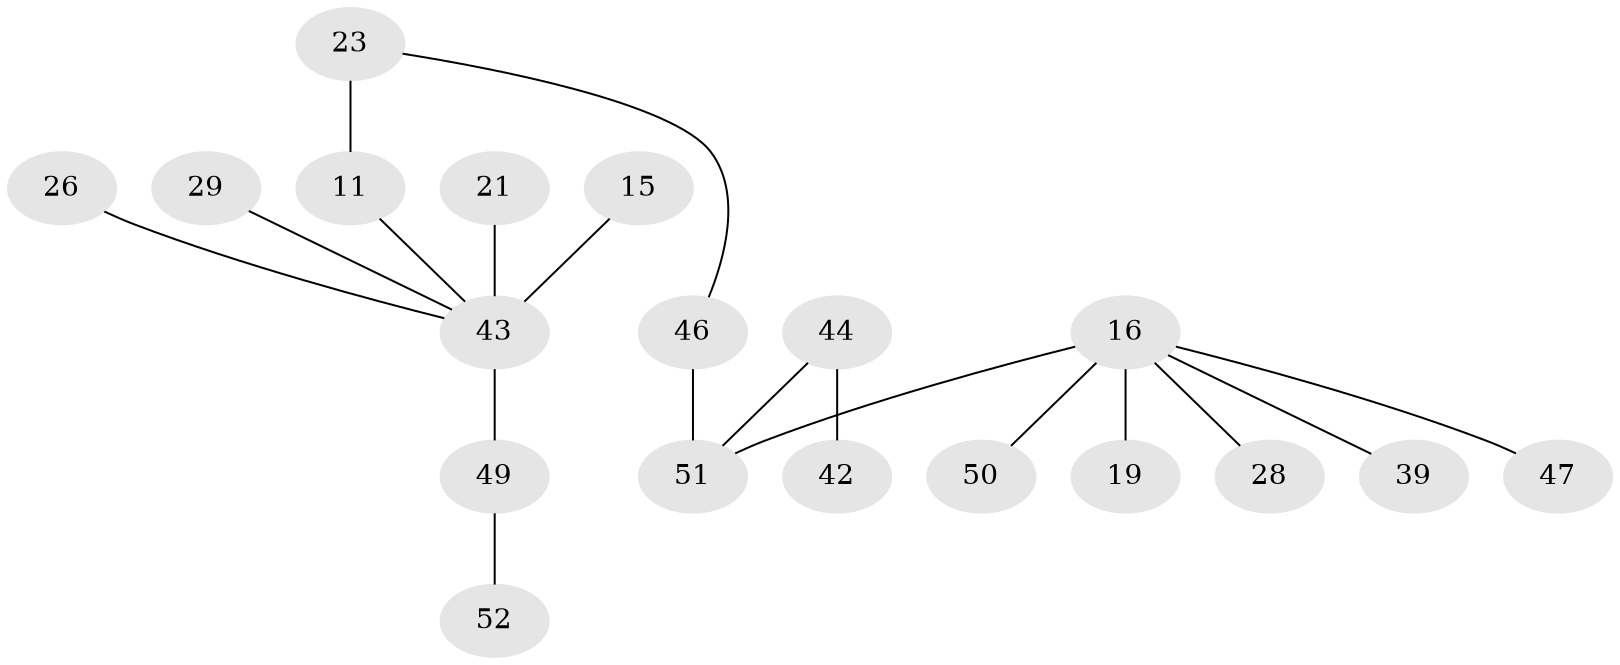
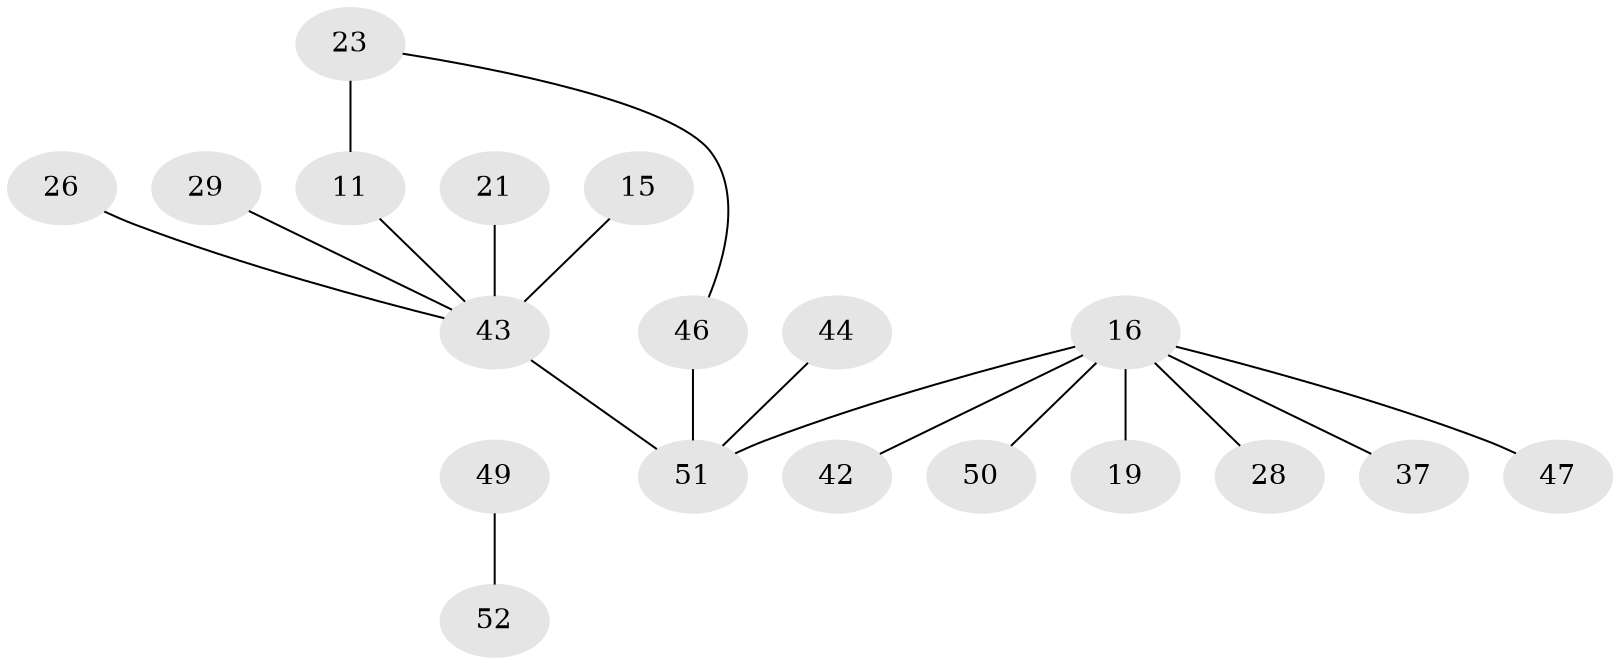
edge "44" -- "42": now "16" -- "42"
edge "43" -- "49": now "43" -- "51"
node "39": label "39" -> "37"
